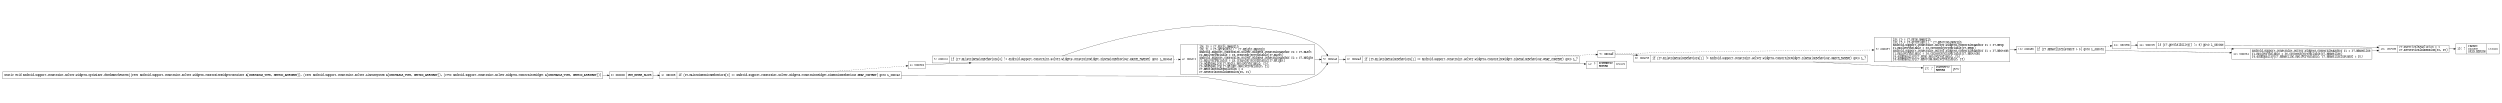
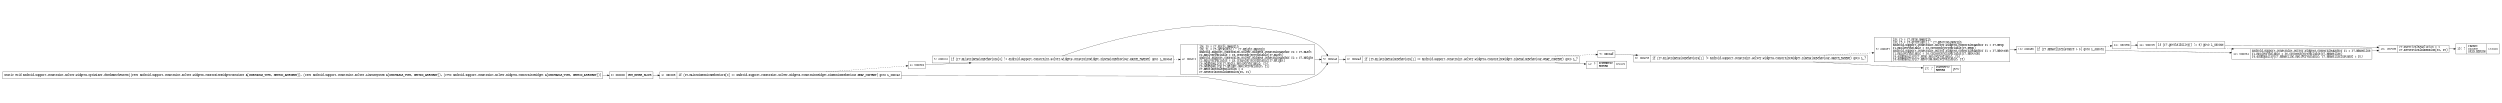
edge "7: 0x004f" -> "9: 0x0057": now "8: 0x0055" -> "9: 0x0057"
